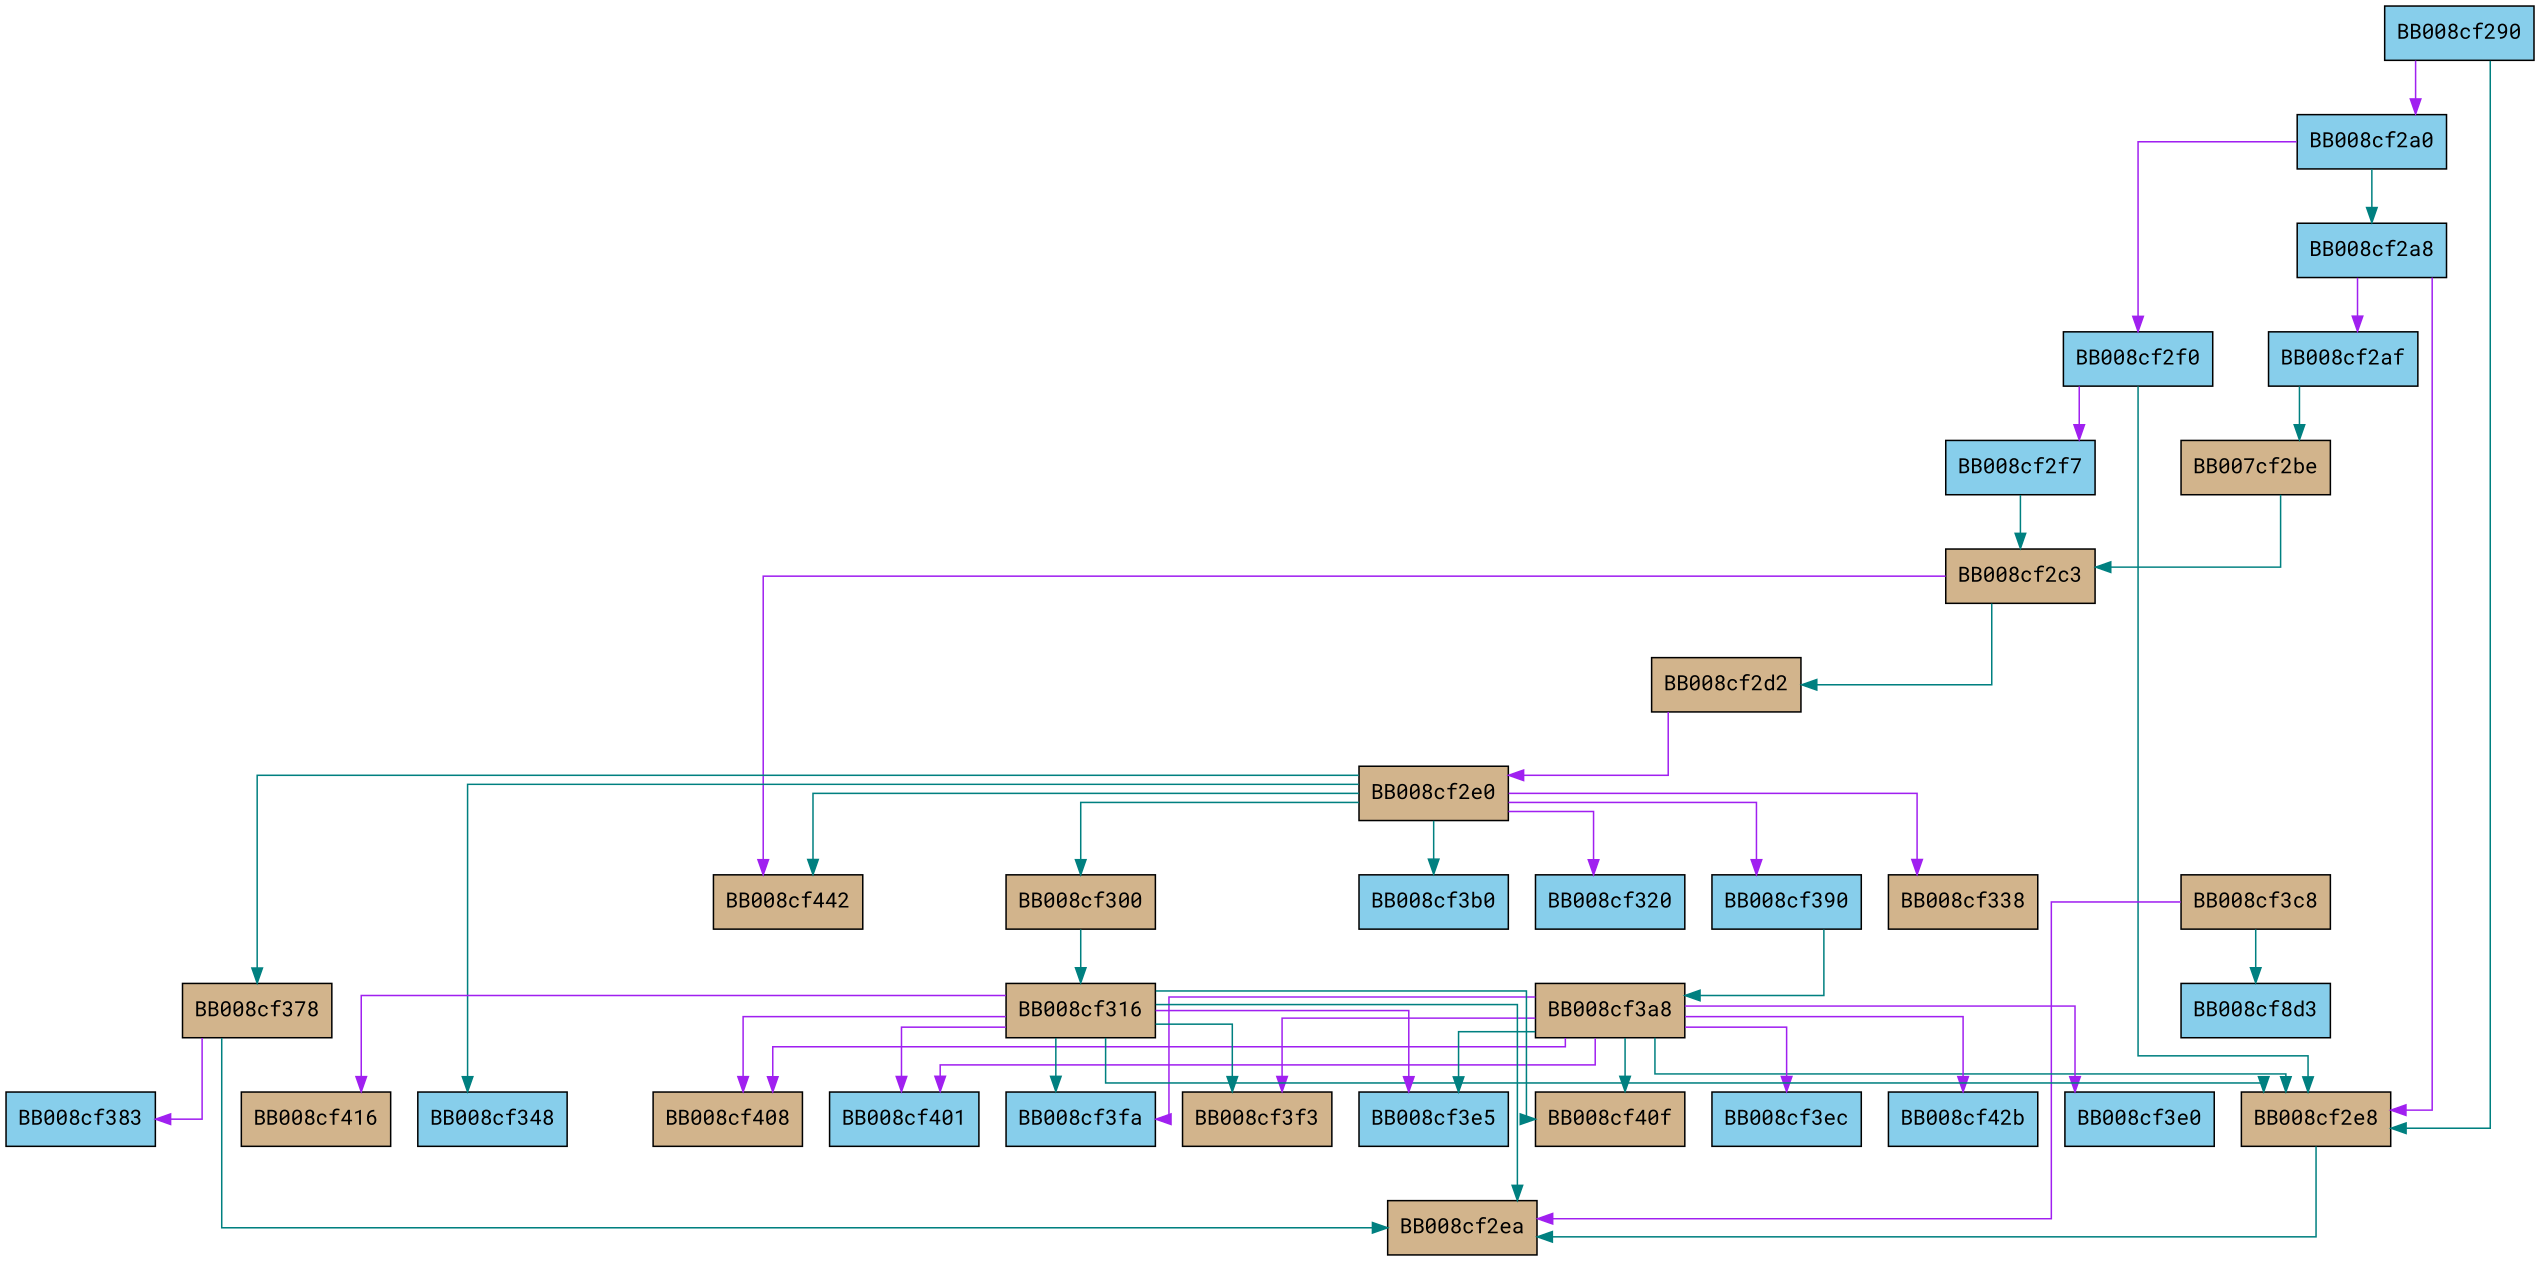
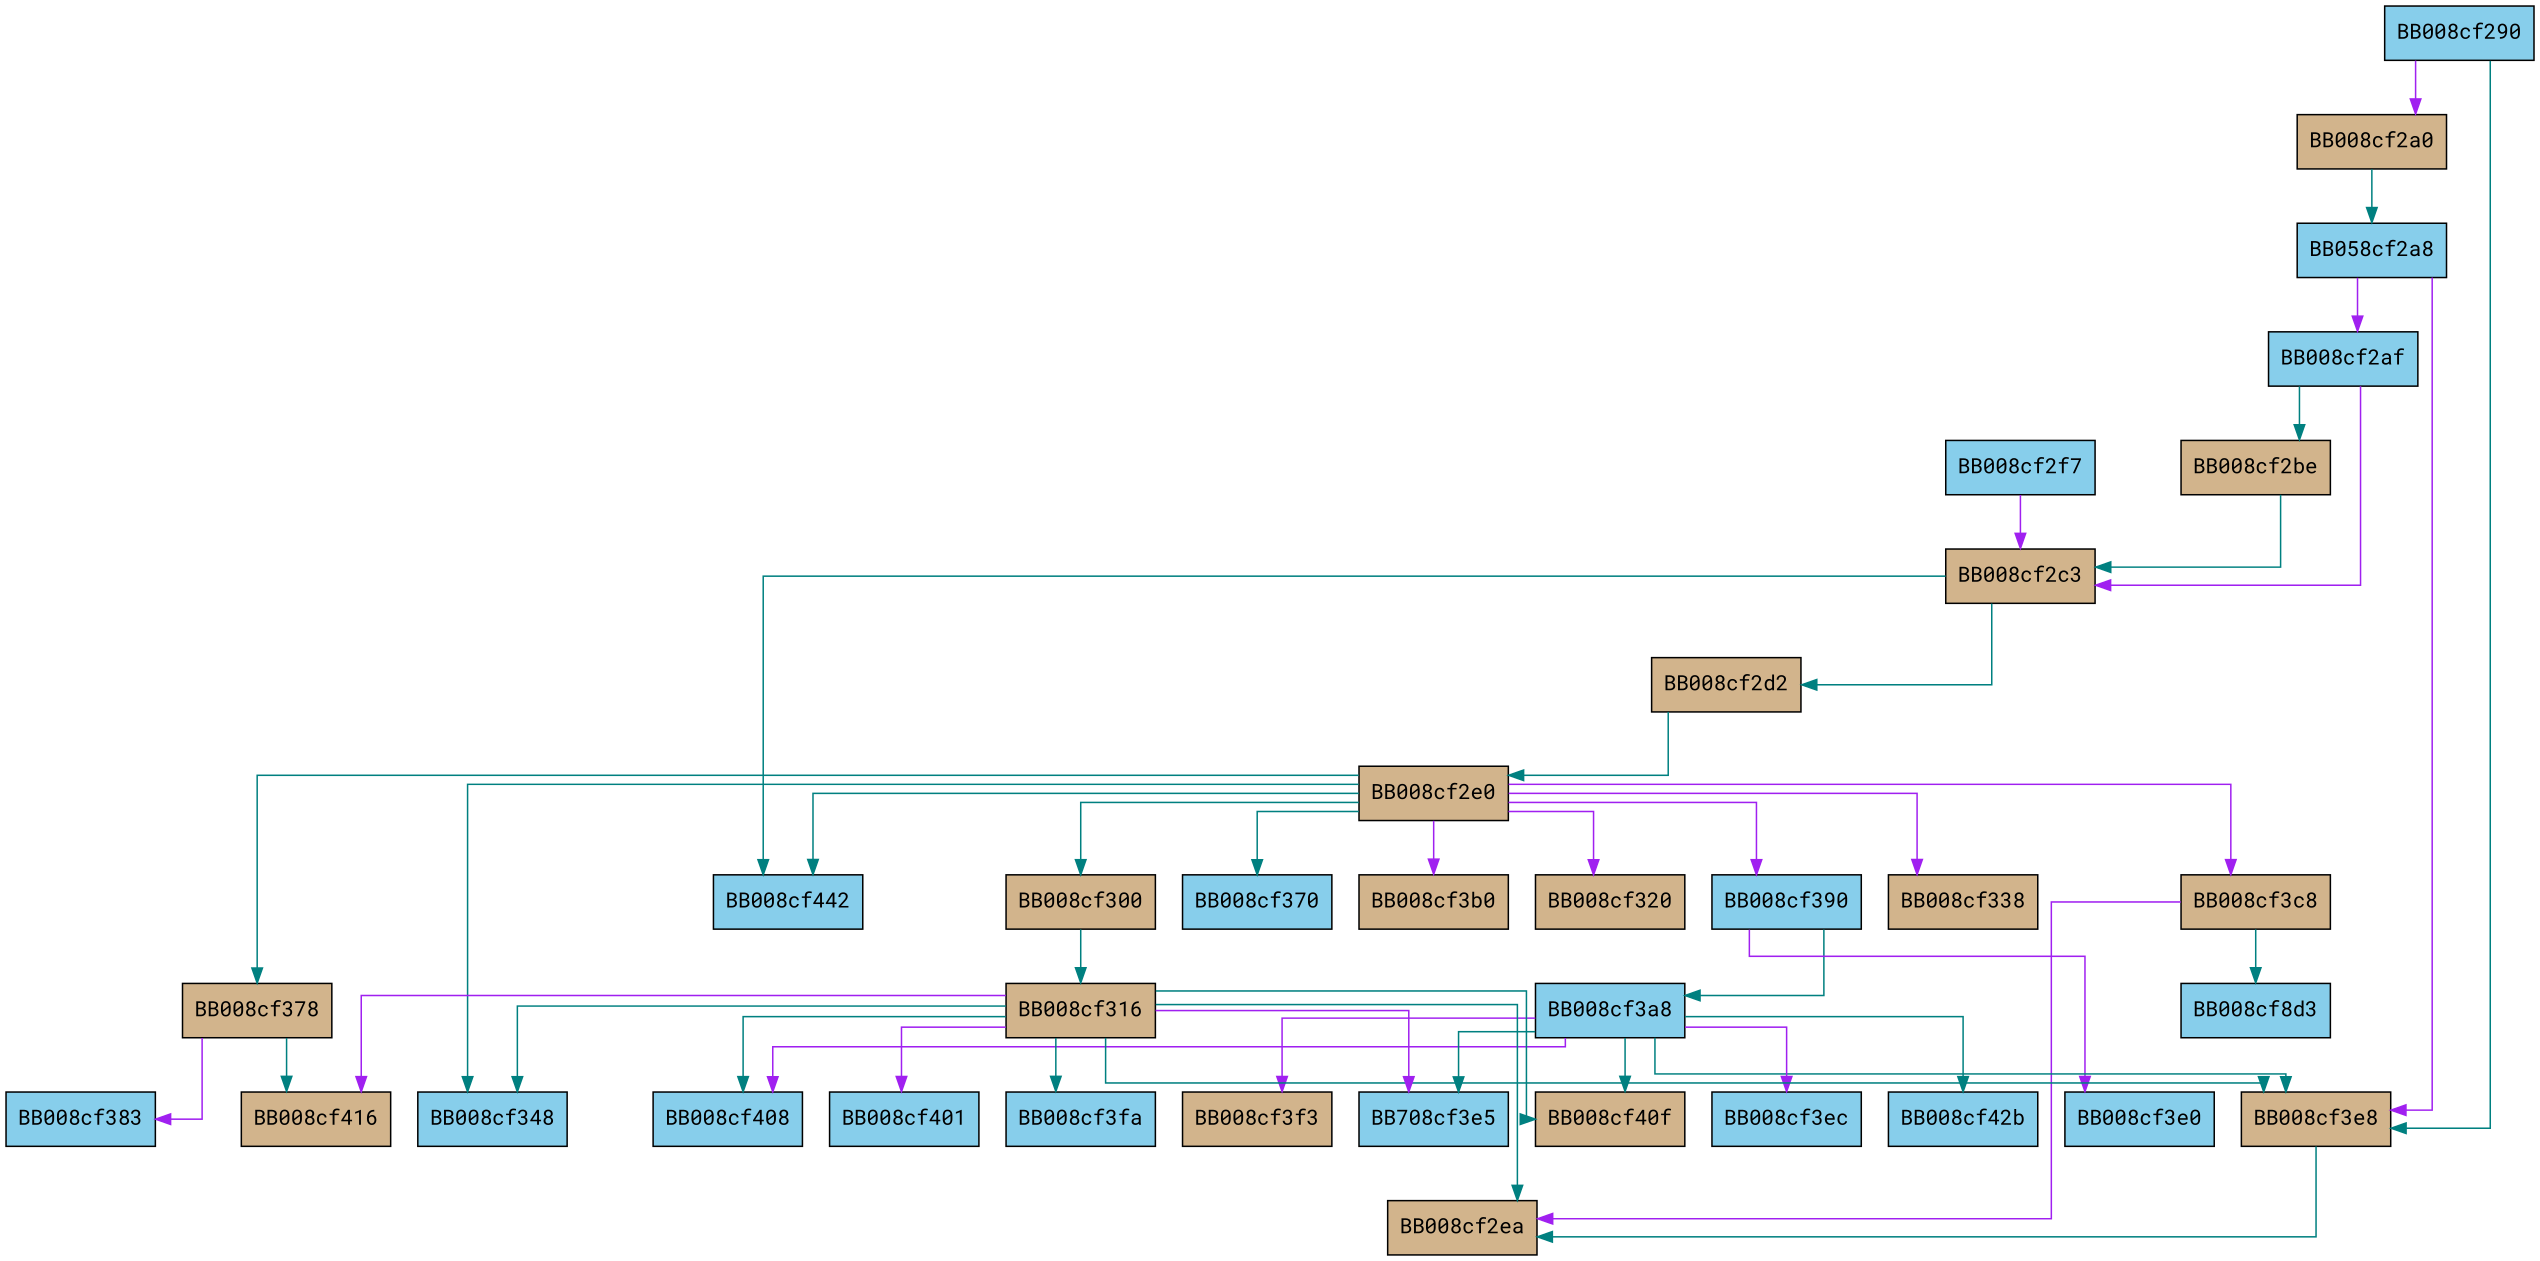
node "BB008cf2a0": fillcolor skyblue -> tan
node "BB008cf2a8": label "BB008cf2a8" -> "BB058cf2a8"
node "BB008cf2f0": removed
node "BB007cf2be": label "BB007cf2be" -> "BB008cf2be"
edge "BB008cf2f7" -> "BB008cf2c3": color teal -> purple
edge "BB008cf2c3" -> "BB008cf442": color purple -> teal
edge "BB008cf2af" -> "BB008cf2c3": added
edge "BB008cf2d2" -> "BB008cf2e0": color purple -> teal
edge "BB008cf2e0" -> "BB008cf3c8": added
edge "BB008cf2e0" -> "BB008cf3b0": color teal -> purple
node "BB008cf442": fillcolor tan -> skyblue
node "BB008cf370": added
node "BB008cf3b0": fillcolor skyblue -> tan
node "BB008cf320": fillcolor skyblue -> tan
edge "BB008cf3a8" -> "BB008cf3fa": removed
edge "BB008cf3a8" -> "BB008cf3e0": now "BB008cf390" -> "BB008cf3e0"
node "BB008cf3a8": fillcolor tan -> skyblue
edge "BB008cf316" -> "BB008cf408": color purple -> teal
edge "BB008cf3a8" -> "BB008cf42b": color purple -> teal
edge "BB008cf316" -> "BB008cf3f3": now "BB008cf316" -> "BB008cf348"
edge "BB008cf3a8" -> "BB008cf401": removed
node "BB008cf408": fillcolor tan -> skyblue
node "BB008cf3e5": label "BB008cf3e5" -> "BB708cf3e5"
node "BB008cf2e8": label "BB008cf2e8" -> "BB008cf3e8"
edge "BB008cf378" -> "BB008cf2ea": now "BB008cf378" -> "BB008cf416"
